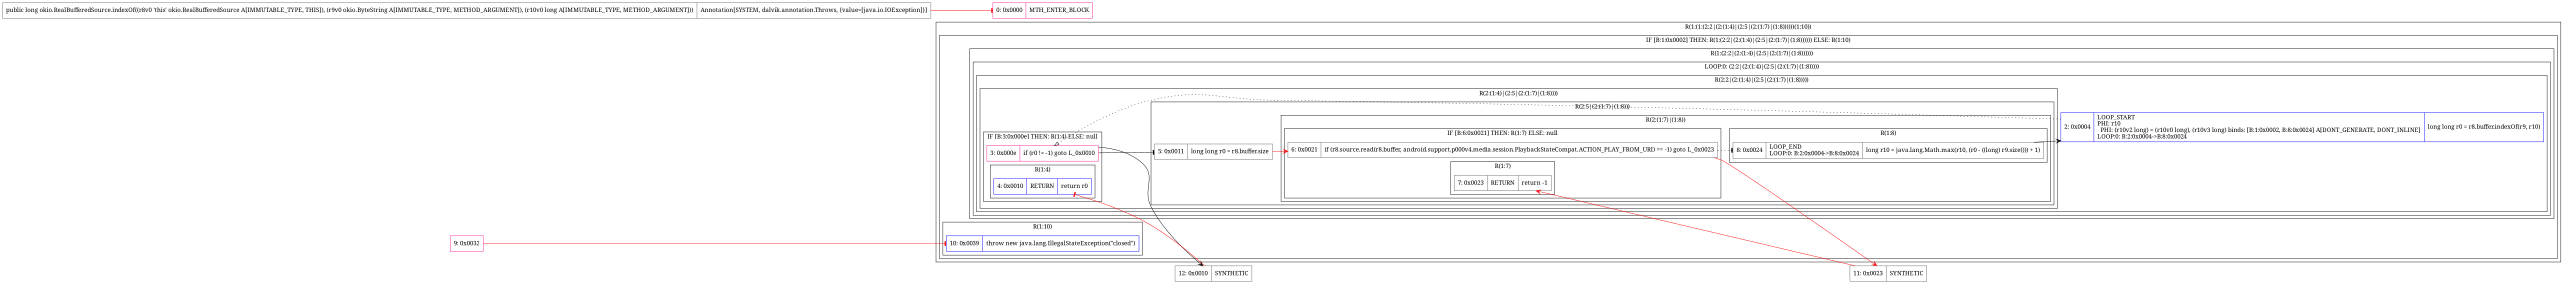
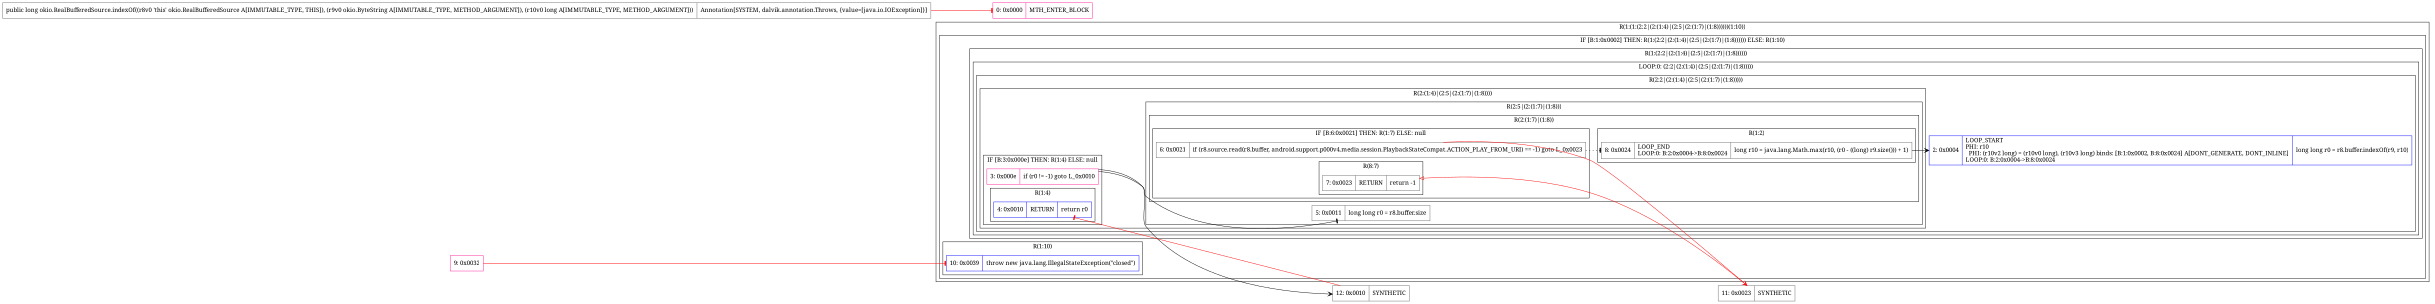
edge "2: 0x0004" -> "3: 0x000e": removed
cluster "R(1:8)": label "R(1:8)" -> "R(1:2)"
edge "5: 0x0011" -> "6: 0x0021": removed
cluster "R(1:7)": label "R(1:7)" -> "R(8:7)"
edge "11: 0x0023" -> "7: 0x0023": arrowhead vee -> onormal
